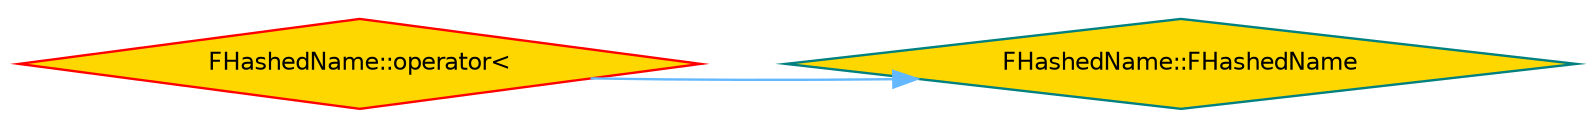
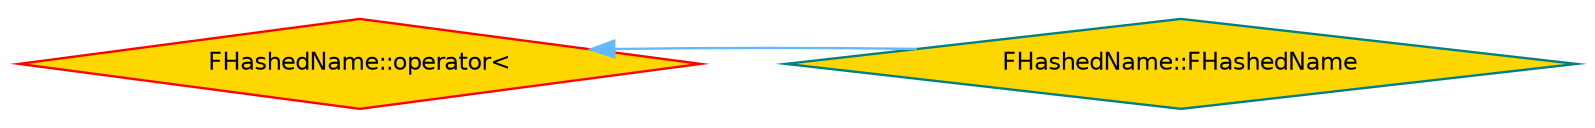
edge "FHashedName::operator<" -> "FHashedName::FHashedName": reversed
